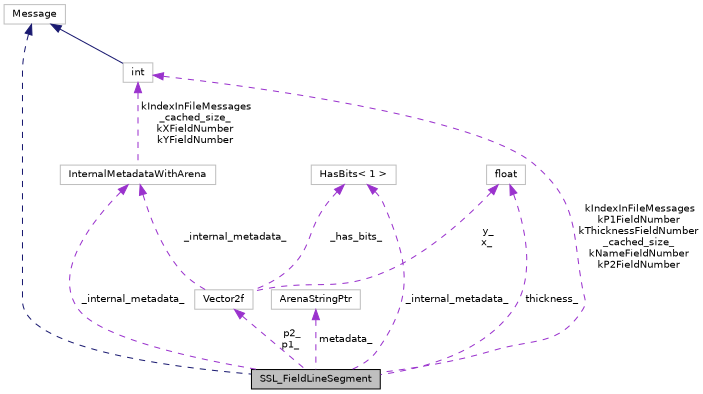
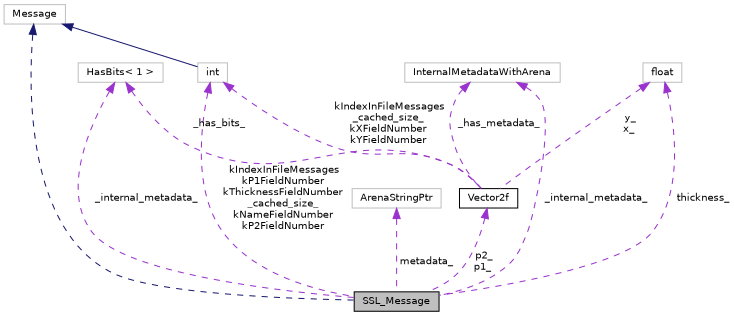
edge "InternalMetadataWithArena" -> "int": now "Vector2f" -> "int"
edge "Vector2f" -> "InternalMetadataWithArena": label " _internal_metadata_" -> " _has_metadata_"
node "Vector2f": color grey75 -> black
node "SSL_FieldLineSegment": label "SSL_FieldLineSegment" -> "SSL_Message"
